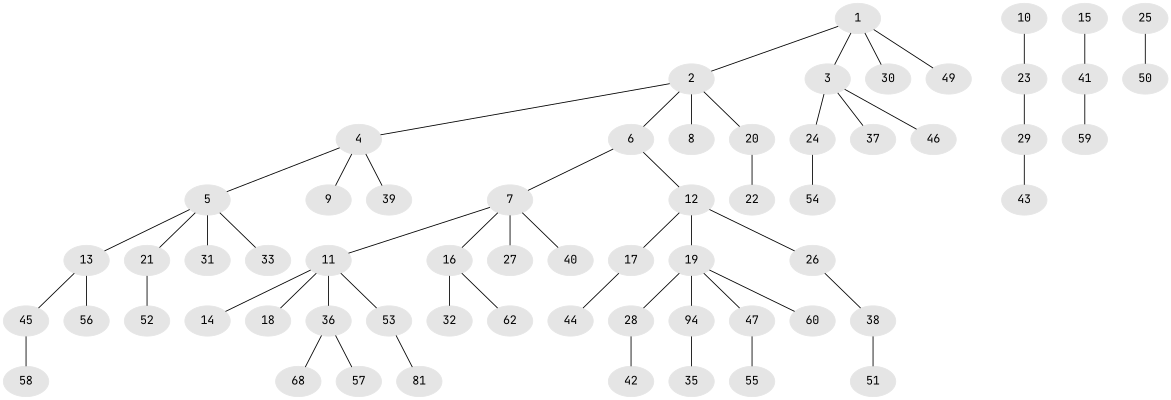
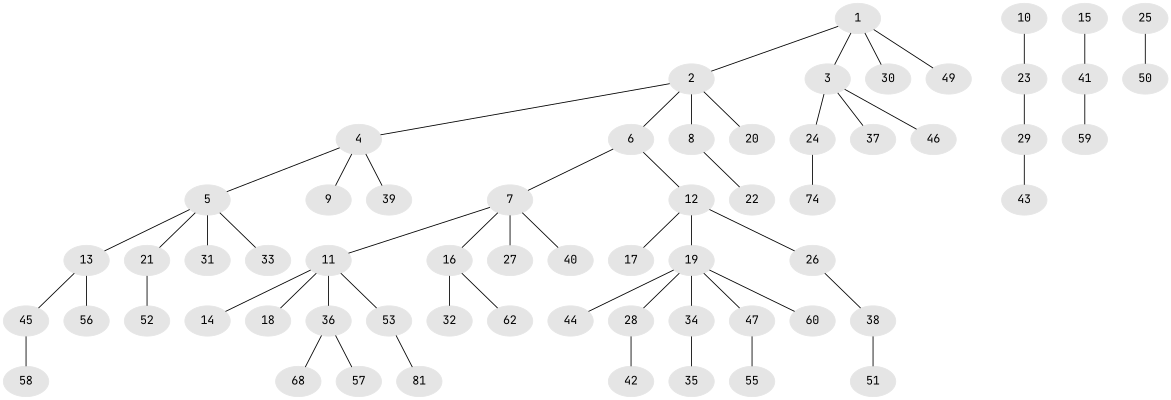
edge "20" -- "22": now "8" -- "22"
node "54": label "54" -> "74"
edge "17" -- "44": now "19" -- "44"
node "94": label "94" -> "34"
